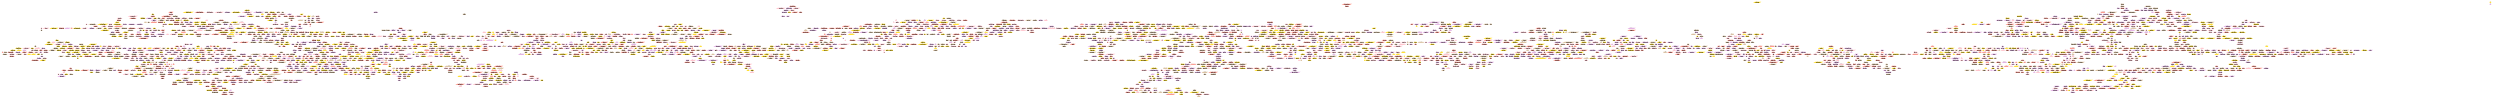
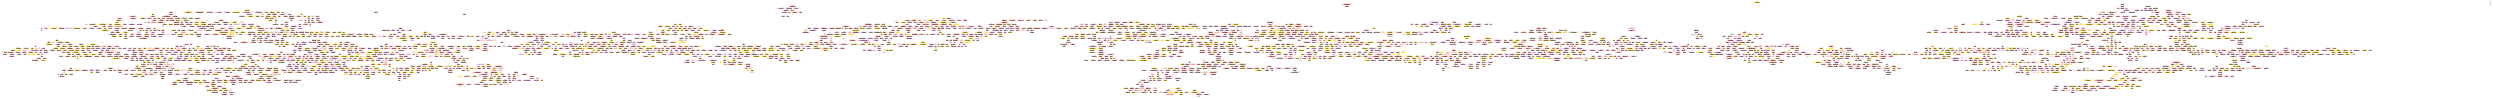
node "agroecology": fillcolor gold -> salmon
node "immunodeficiency": removed
